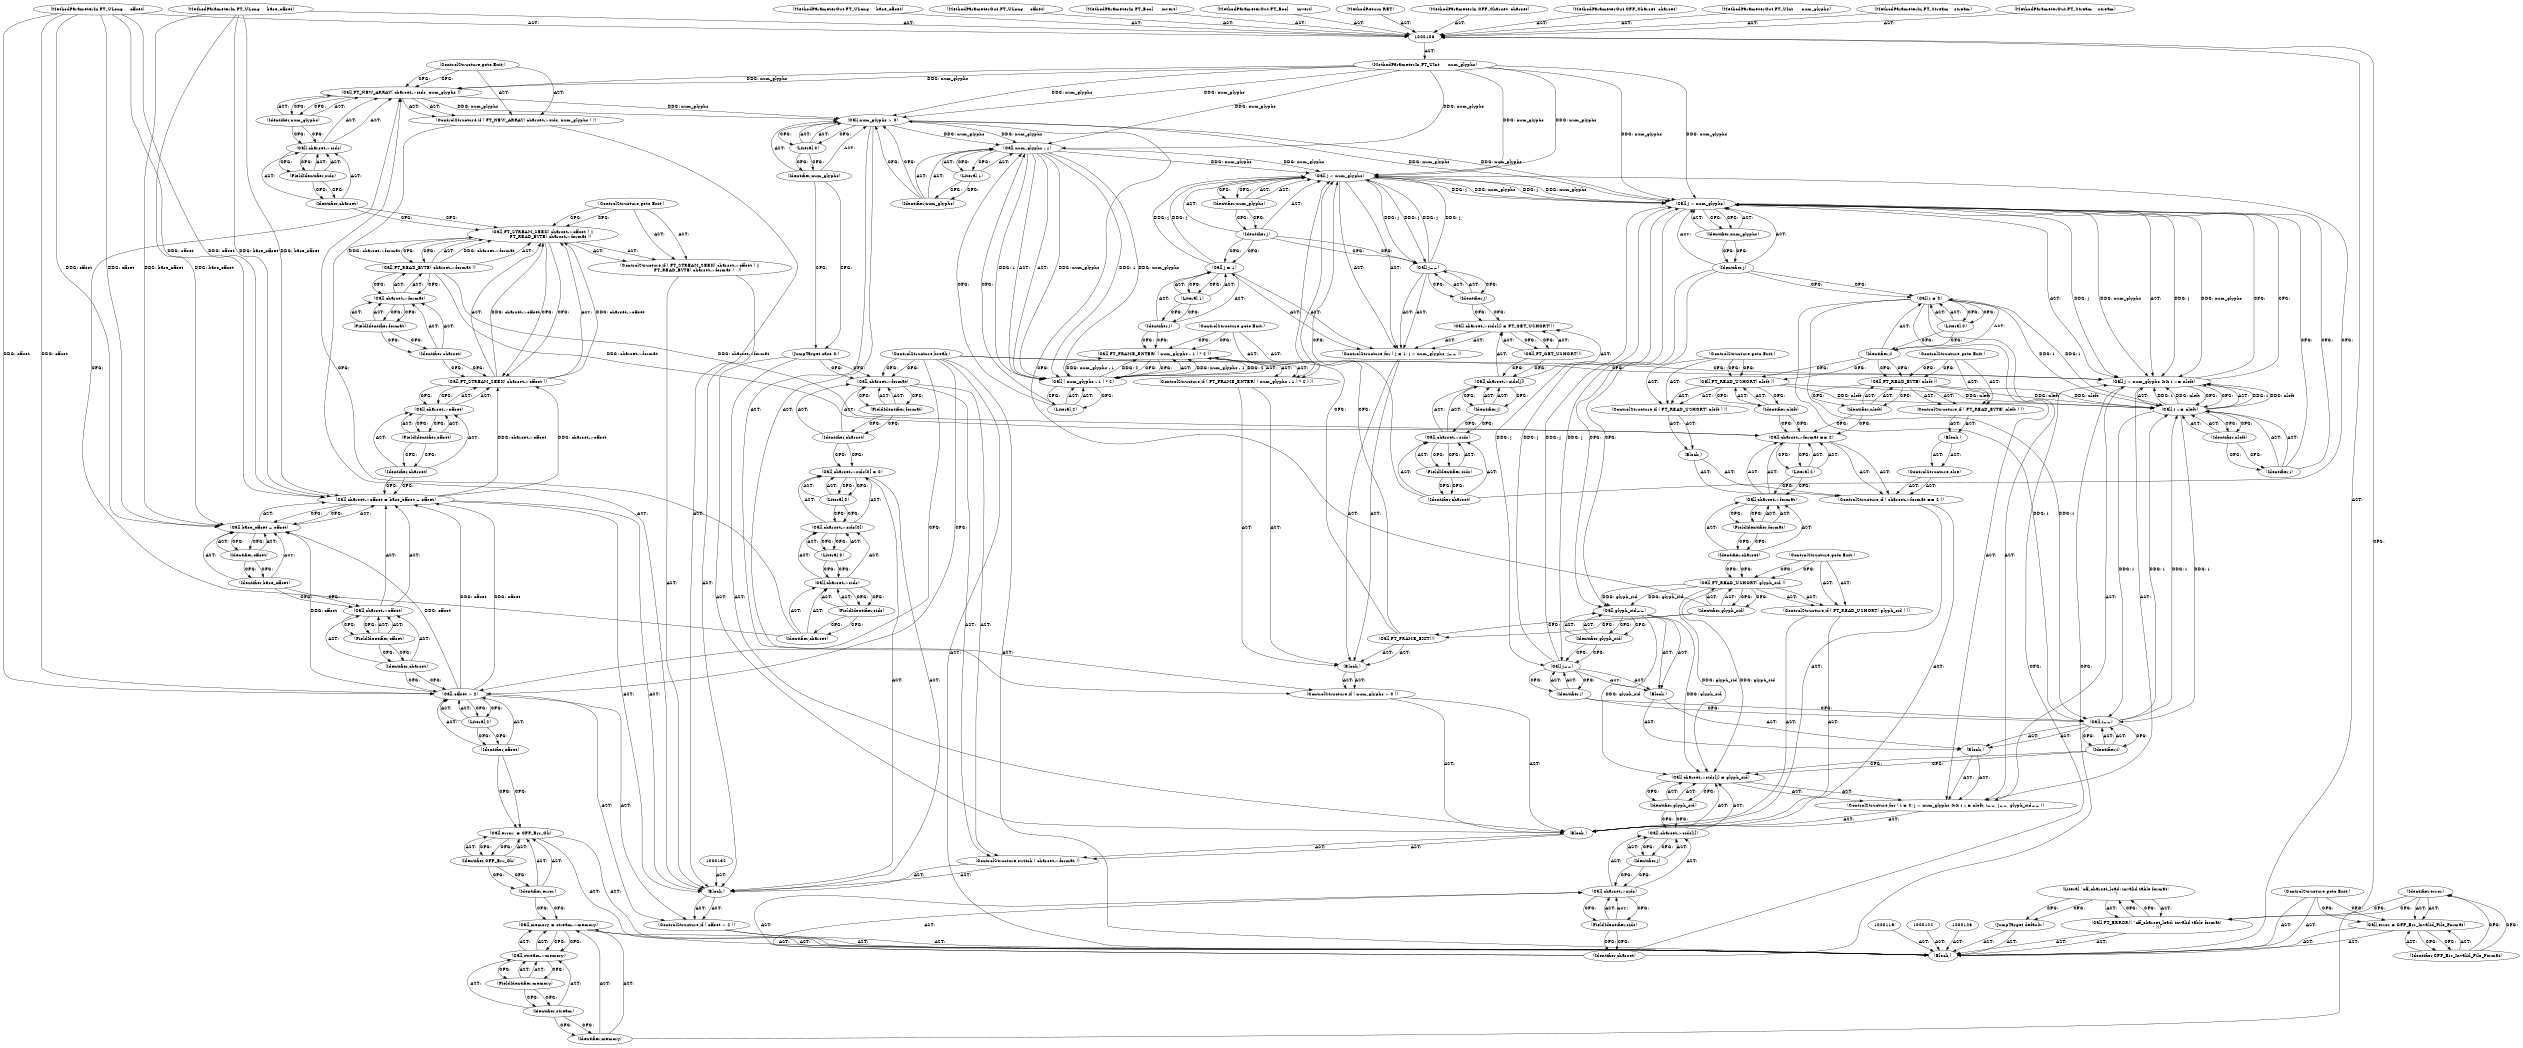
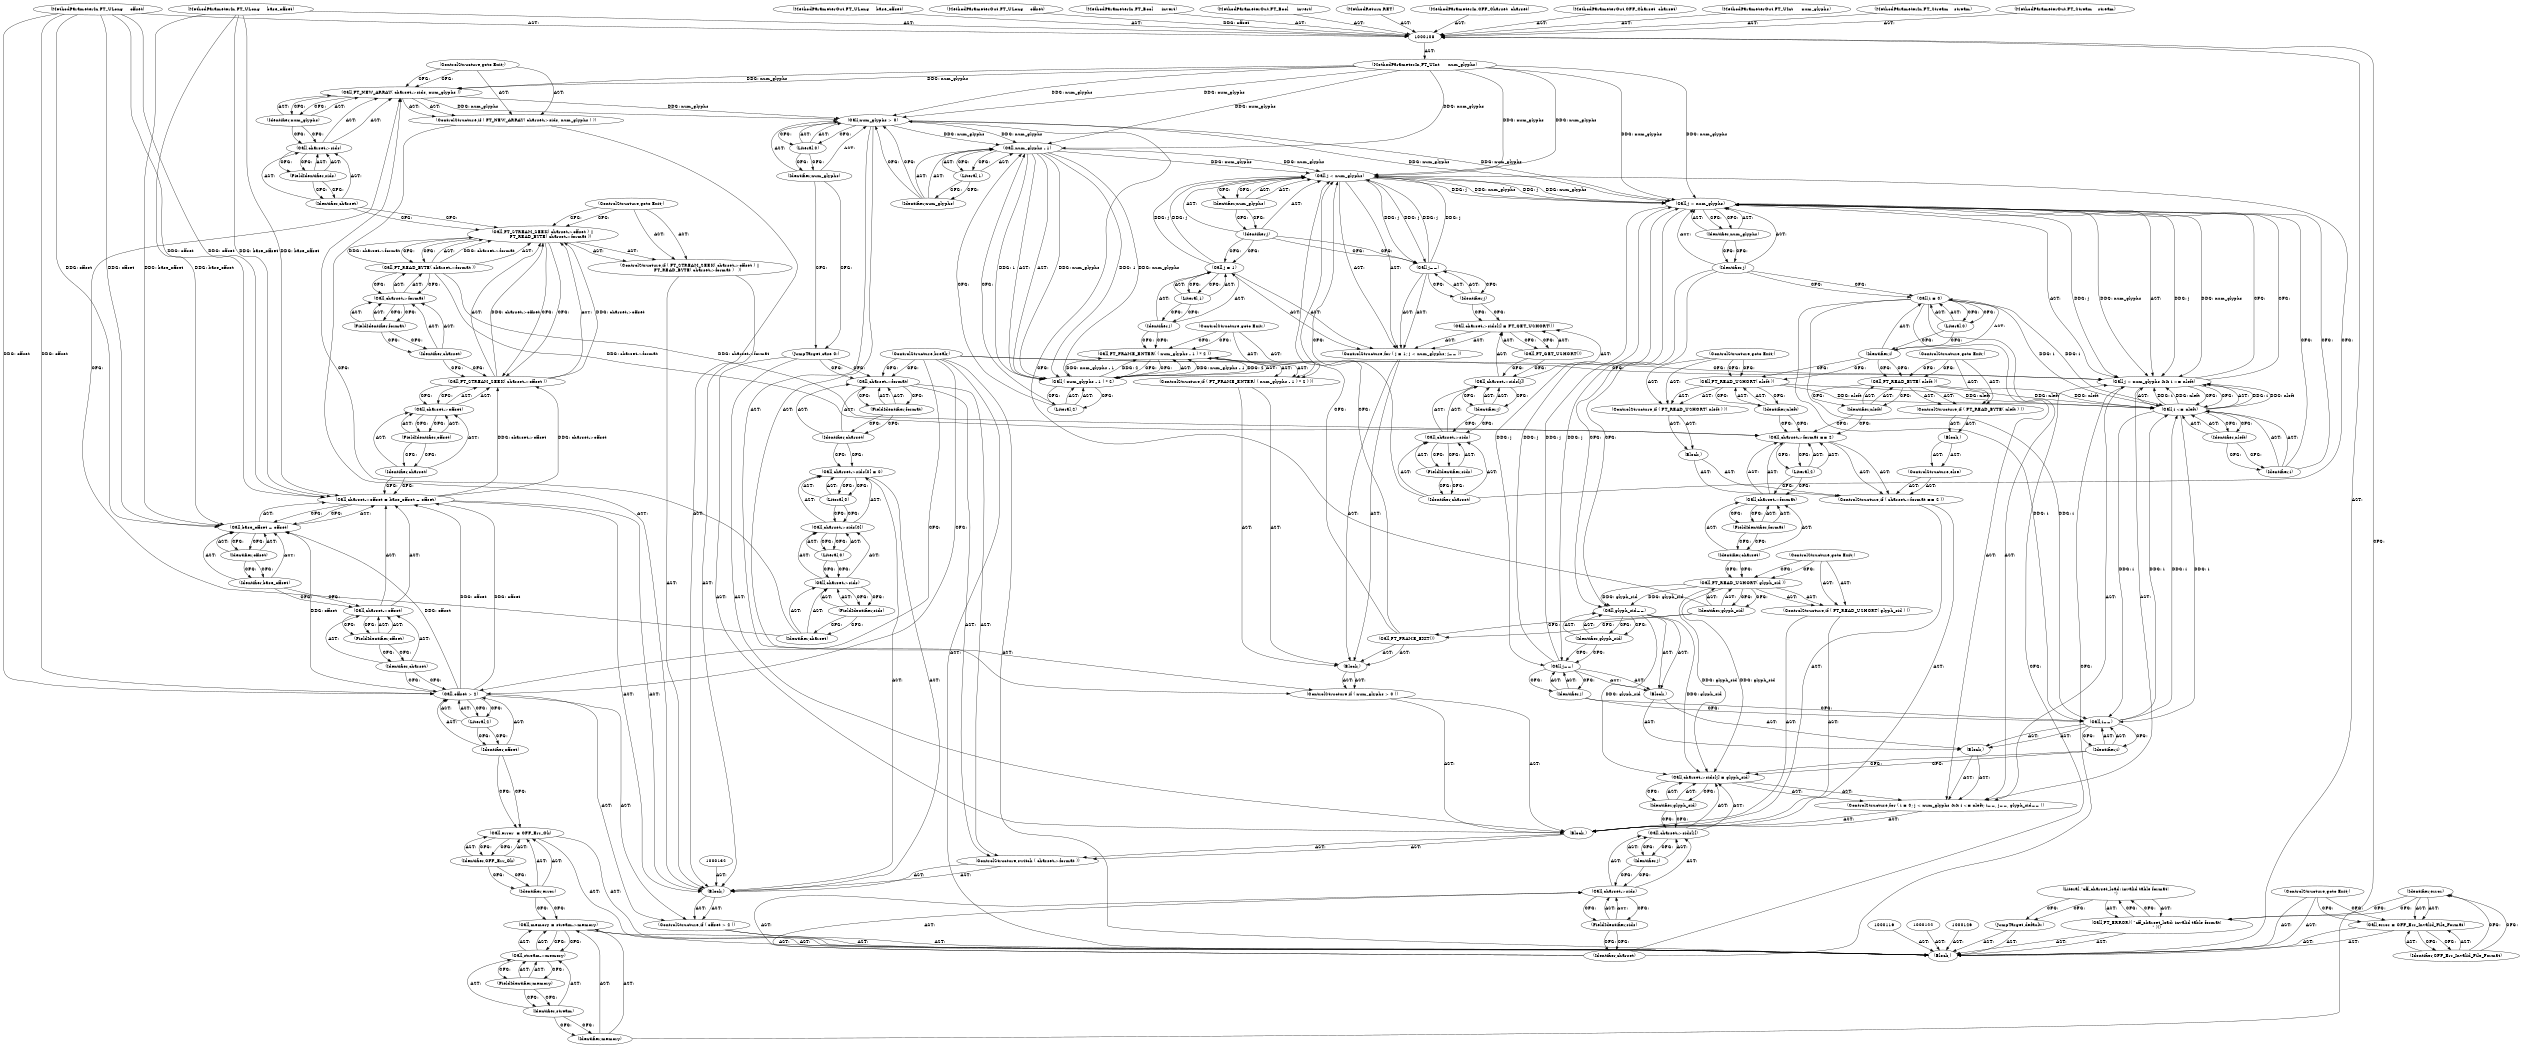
edge "(MethodParameterOut,FT_ULong     offset)" -> "1000108": label "AST: " -> "DDG: offset"
